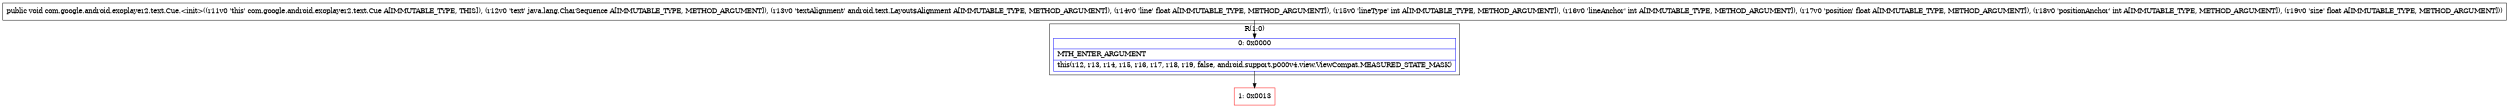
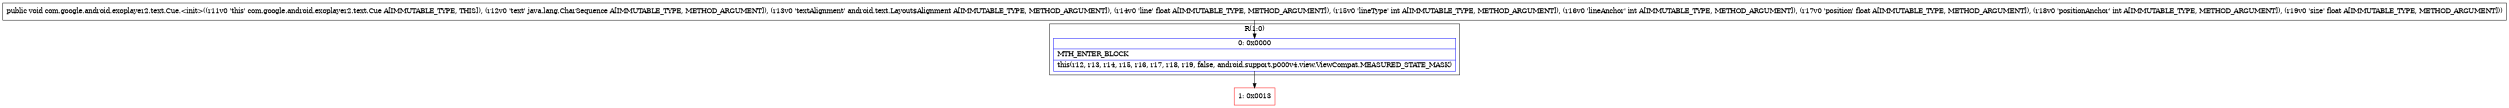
node "0: 0x0000": text "MTH_ENTER_ARGUMENT" -> "MTH_ENTER_BLOCK"
